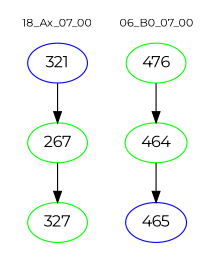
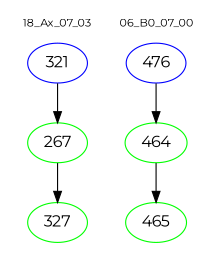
cluster "18_Ax_07_00": label "18_Ax_07_00" -> "18_Ax_07_03"
node "476": color green -> blue
node "465": color blue -> green
